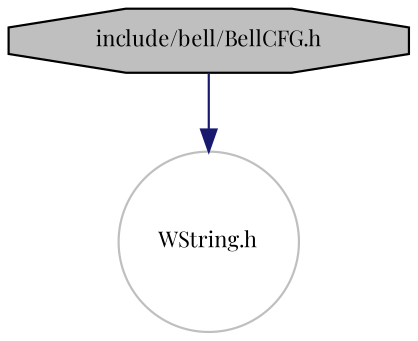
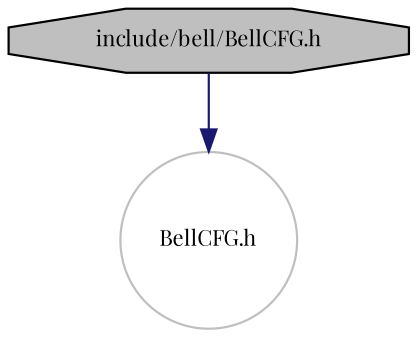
node "WString.h": label "WString.h" -> "BellCFG.h"
